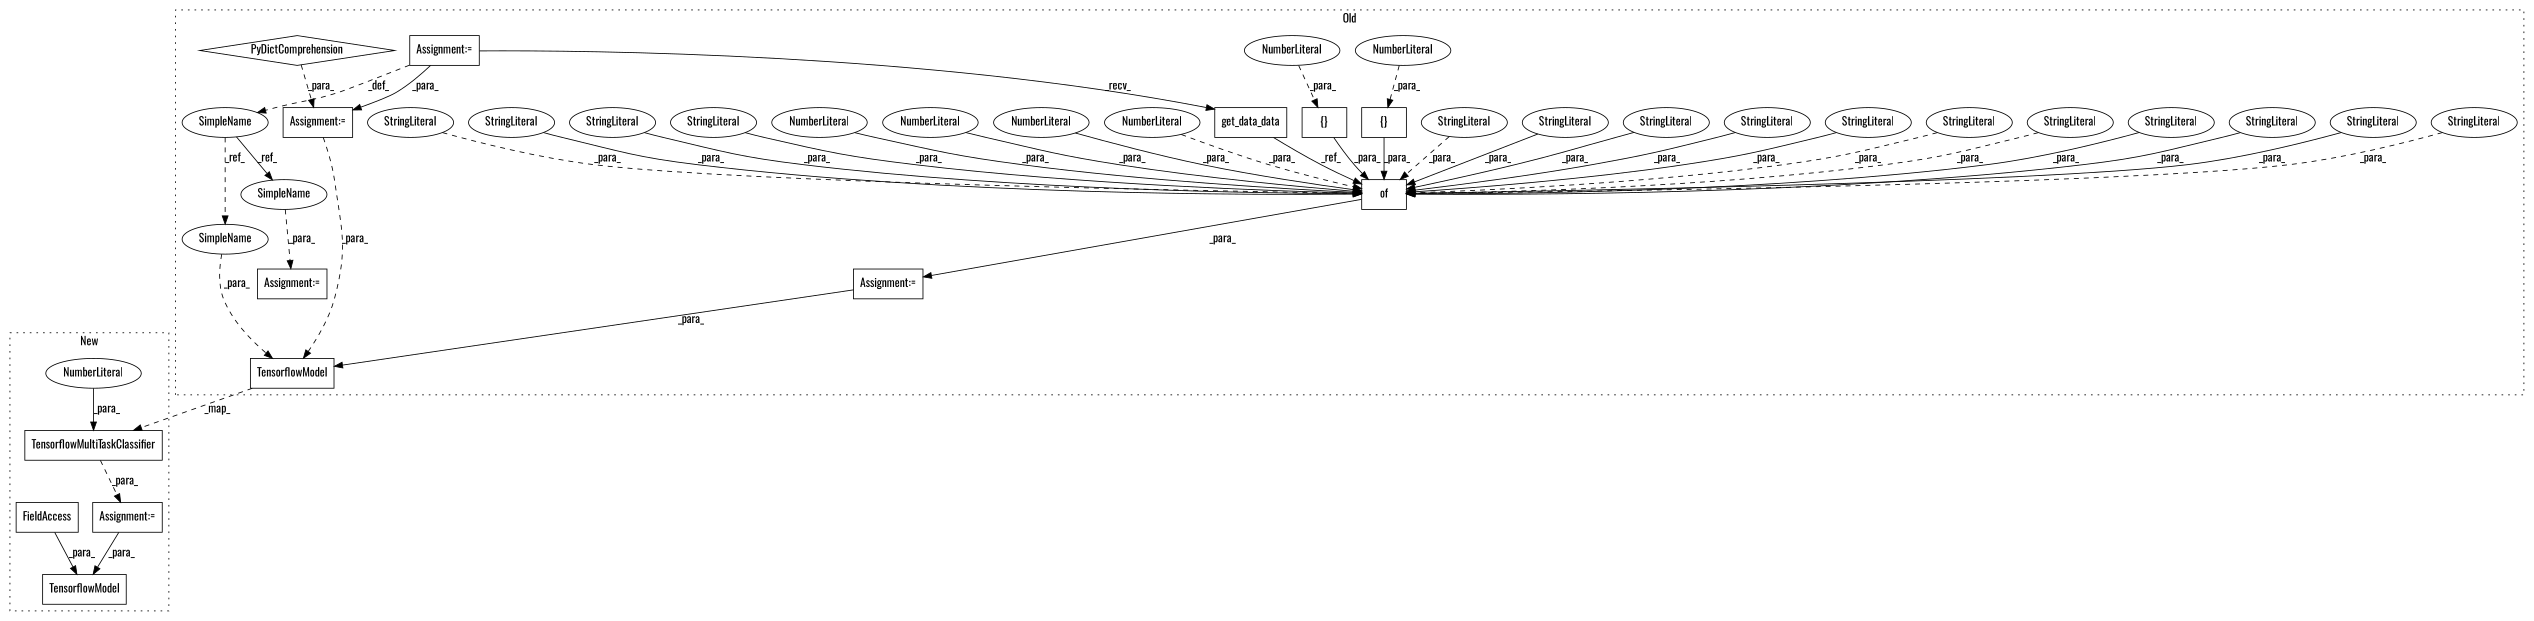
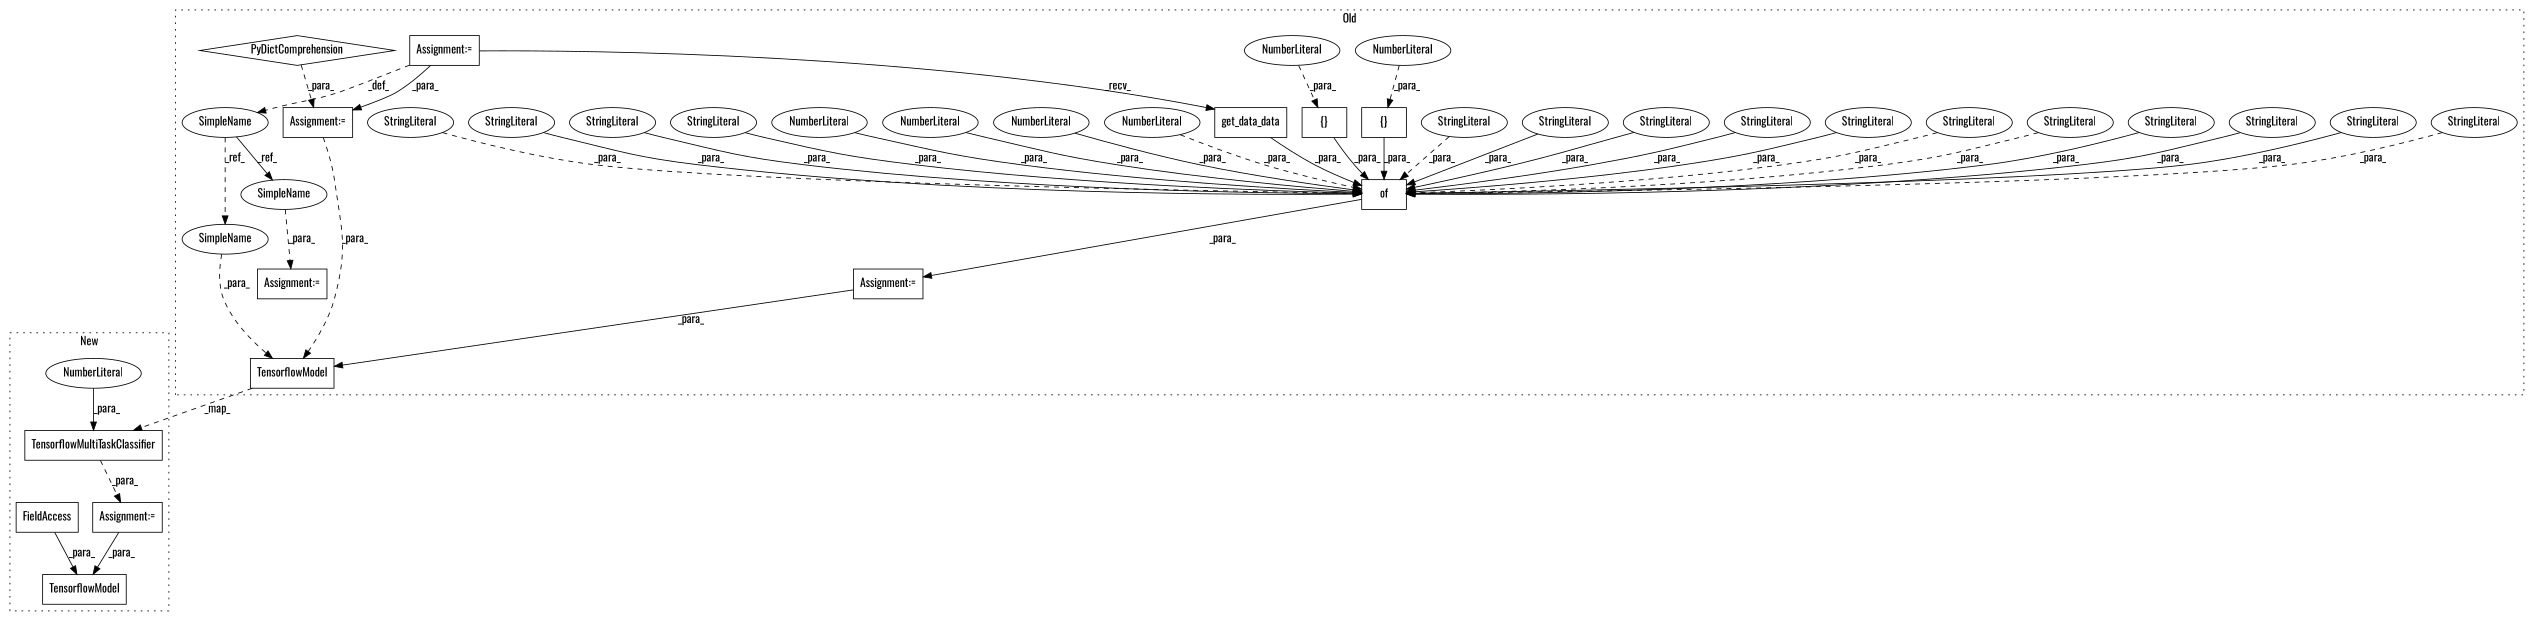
edge "get_data_data" -> "of": label "_ref_" -> "_para_"
